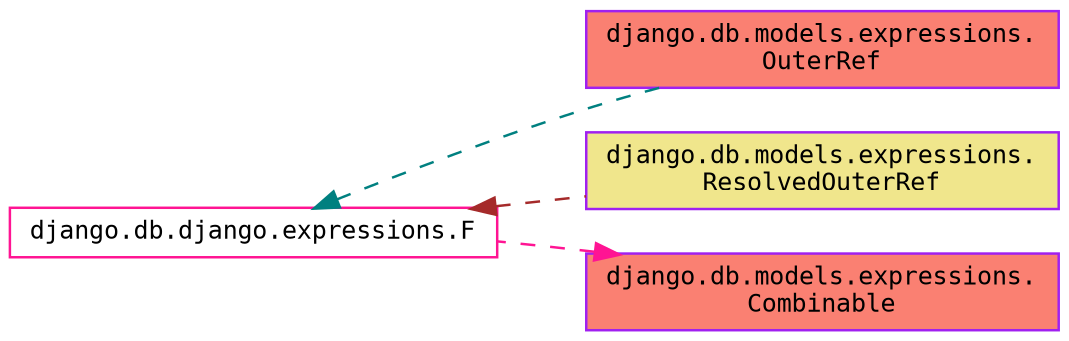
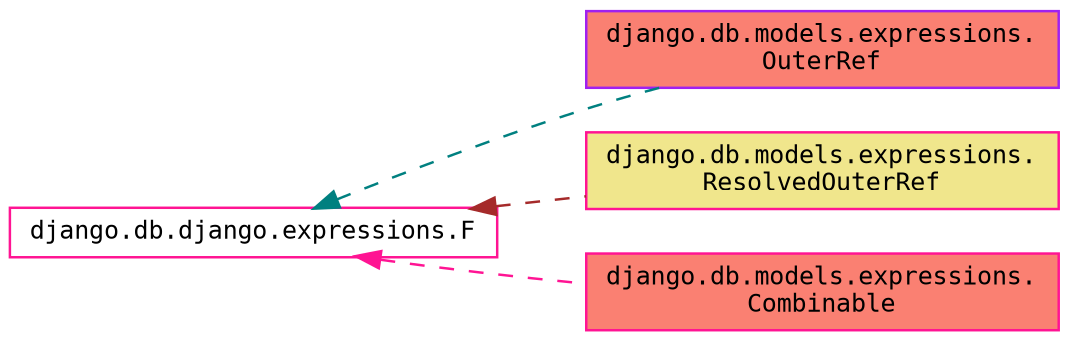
node "django.db.models.expressions. ResolvedOuterRef": color purple -> deeppink
edge "django.db.django.expressions.F" -> "django.db.models.expressions. Combinable": reversed
node "django.db.models.expressions. Combinable": color purple -> deeppink
